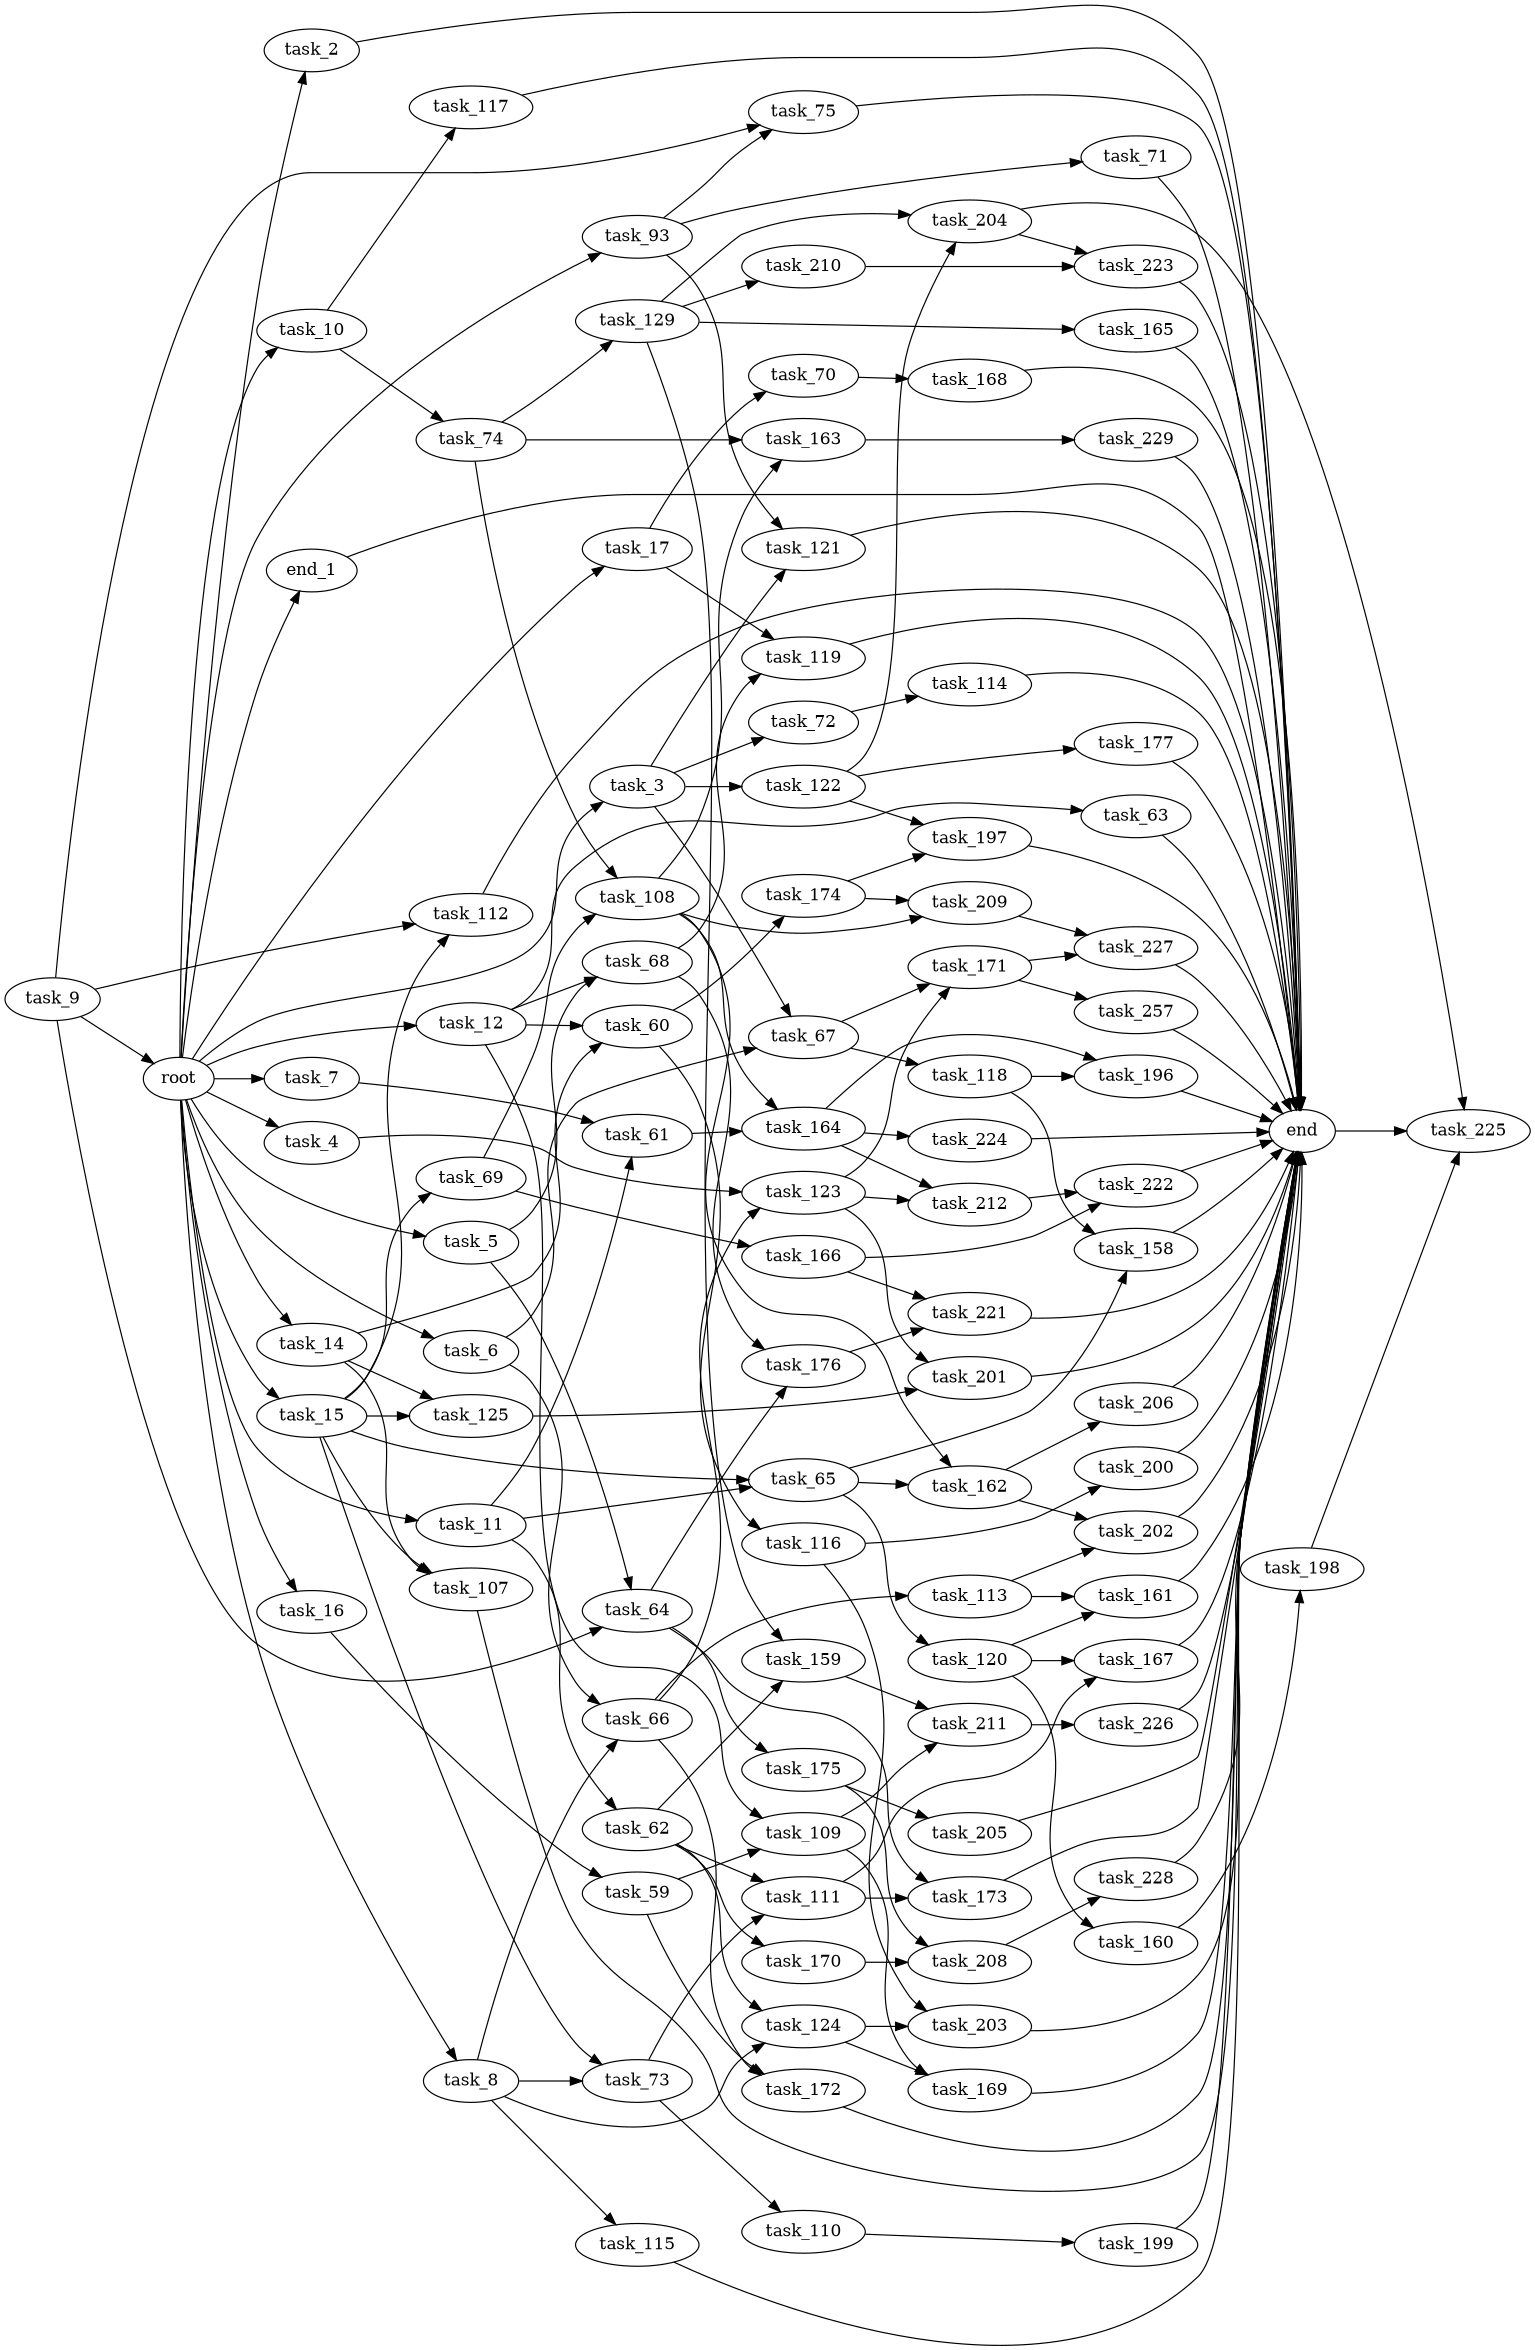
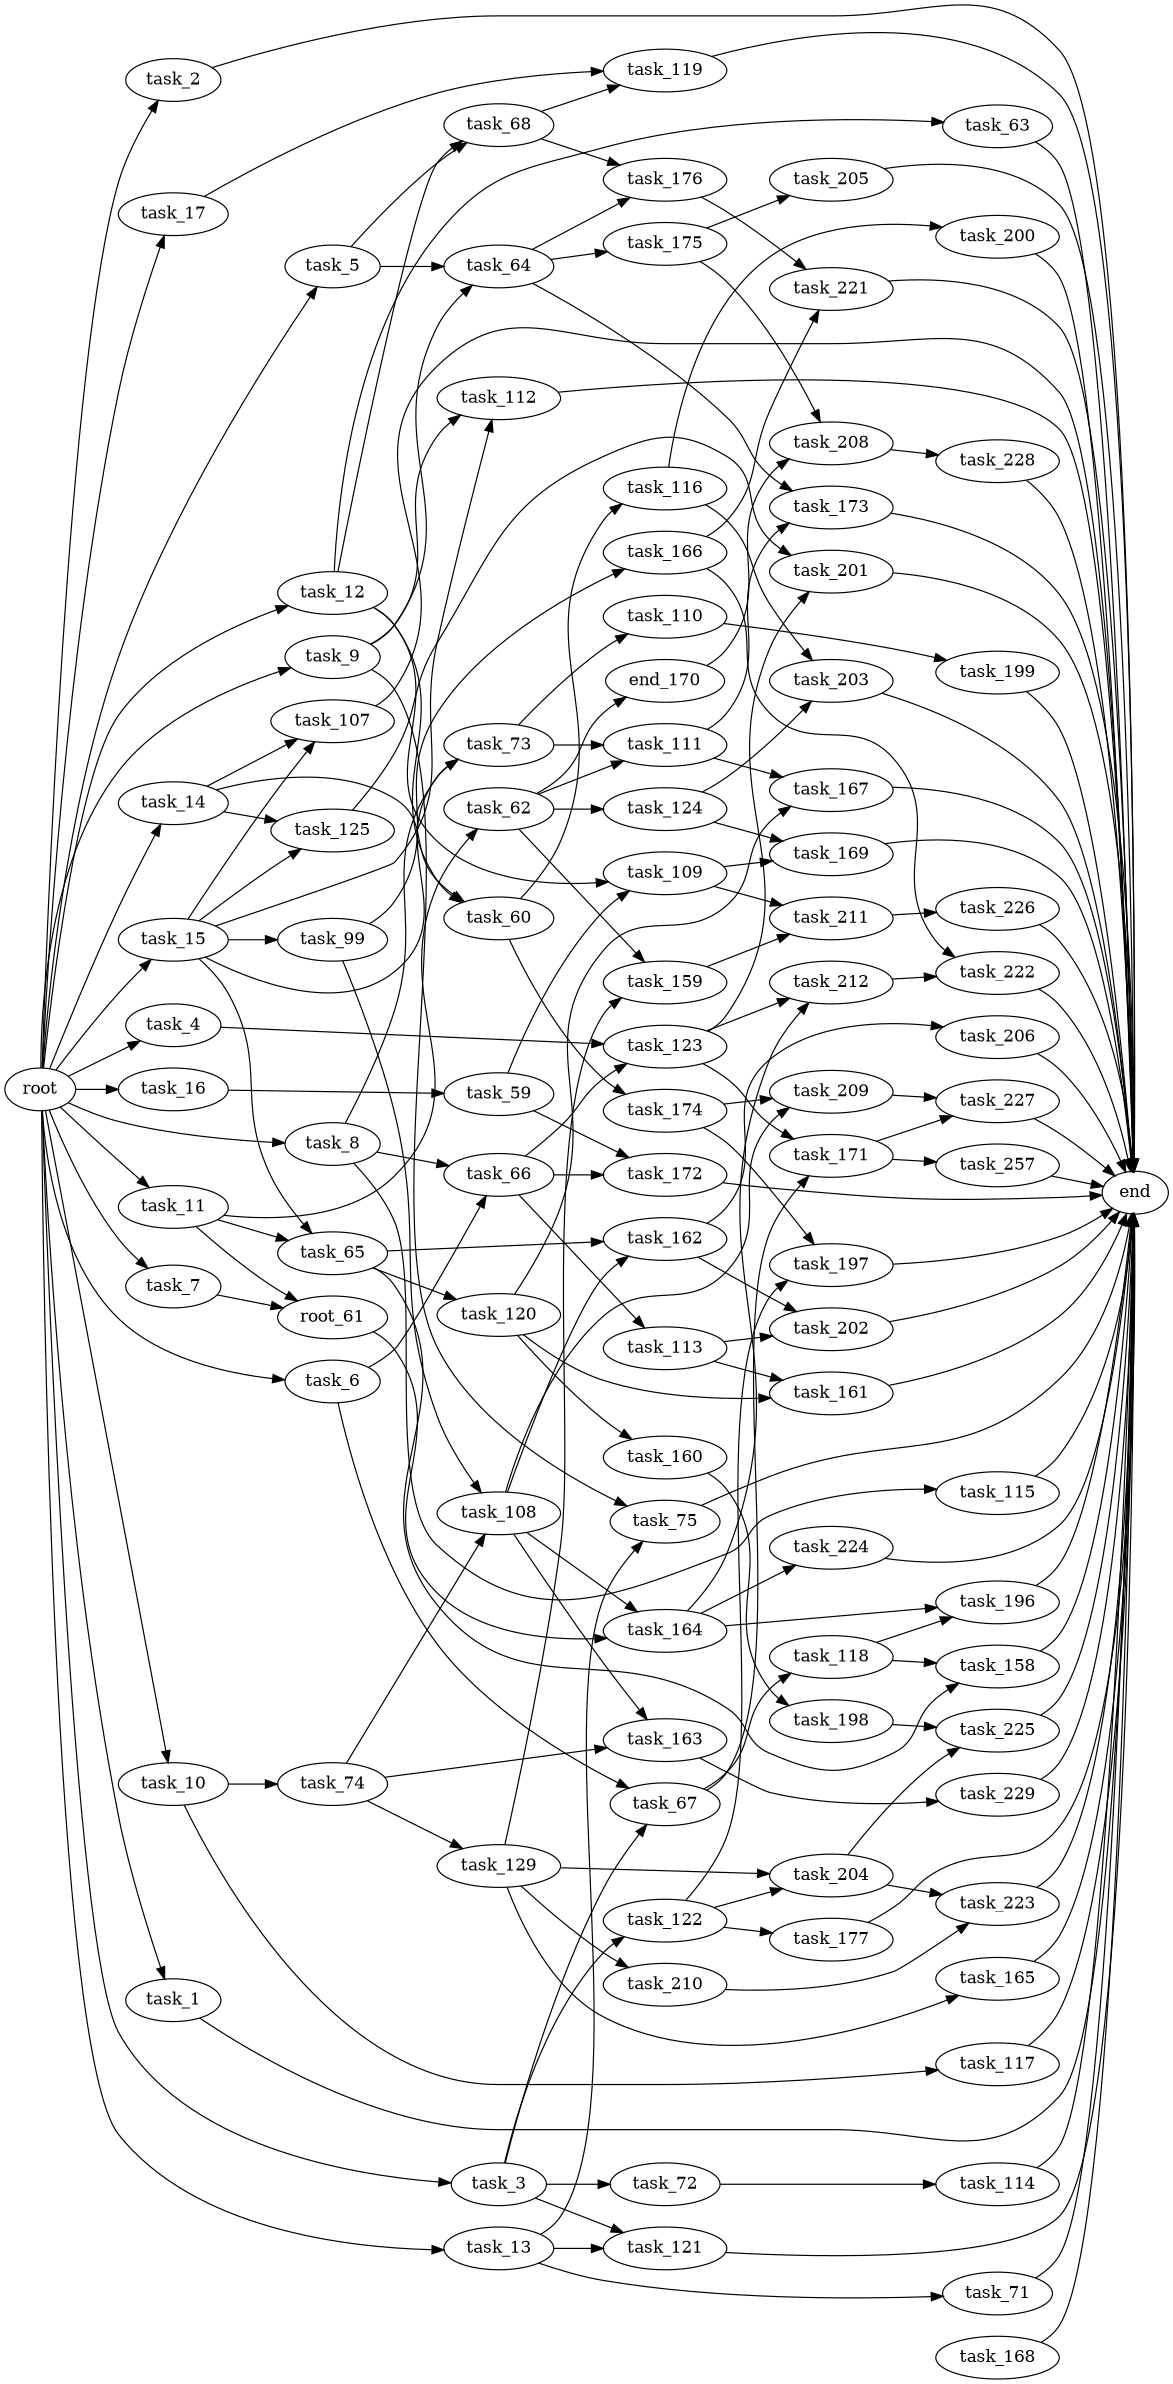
node "task_93": label "task_93" -> "task_13"
node "task_70": removed
node "end_1": label "end_1" -> "task_1"
edge "task_9" -> "root": reversed
edge "end" -> "task_225": reversed
node "task_61": label "task_61" -> "root_61"
node "task_69": label "task_69" -> "task_99"
node "task_170": label "task_170" -> "end_170"
edge "task_8" -> "task_124": removed
